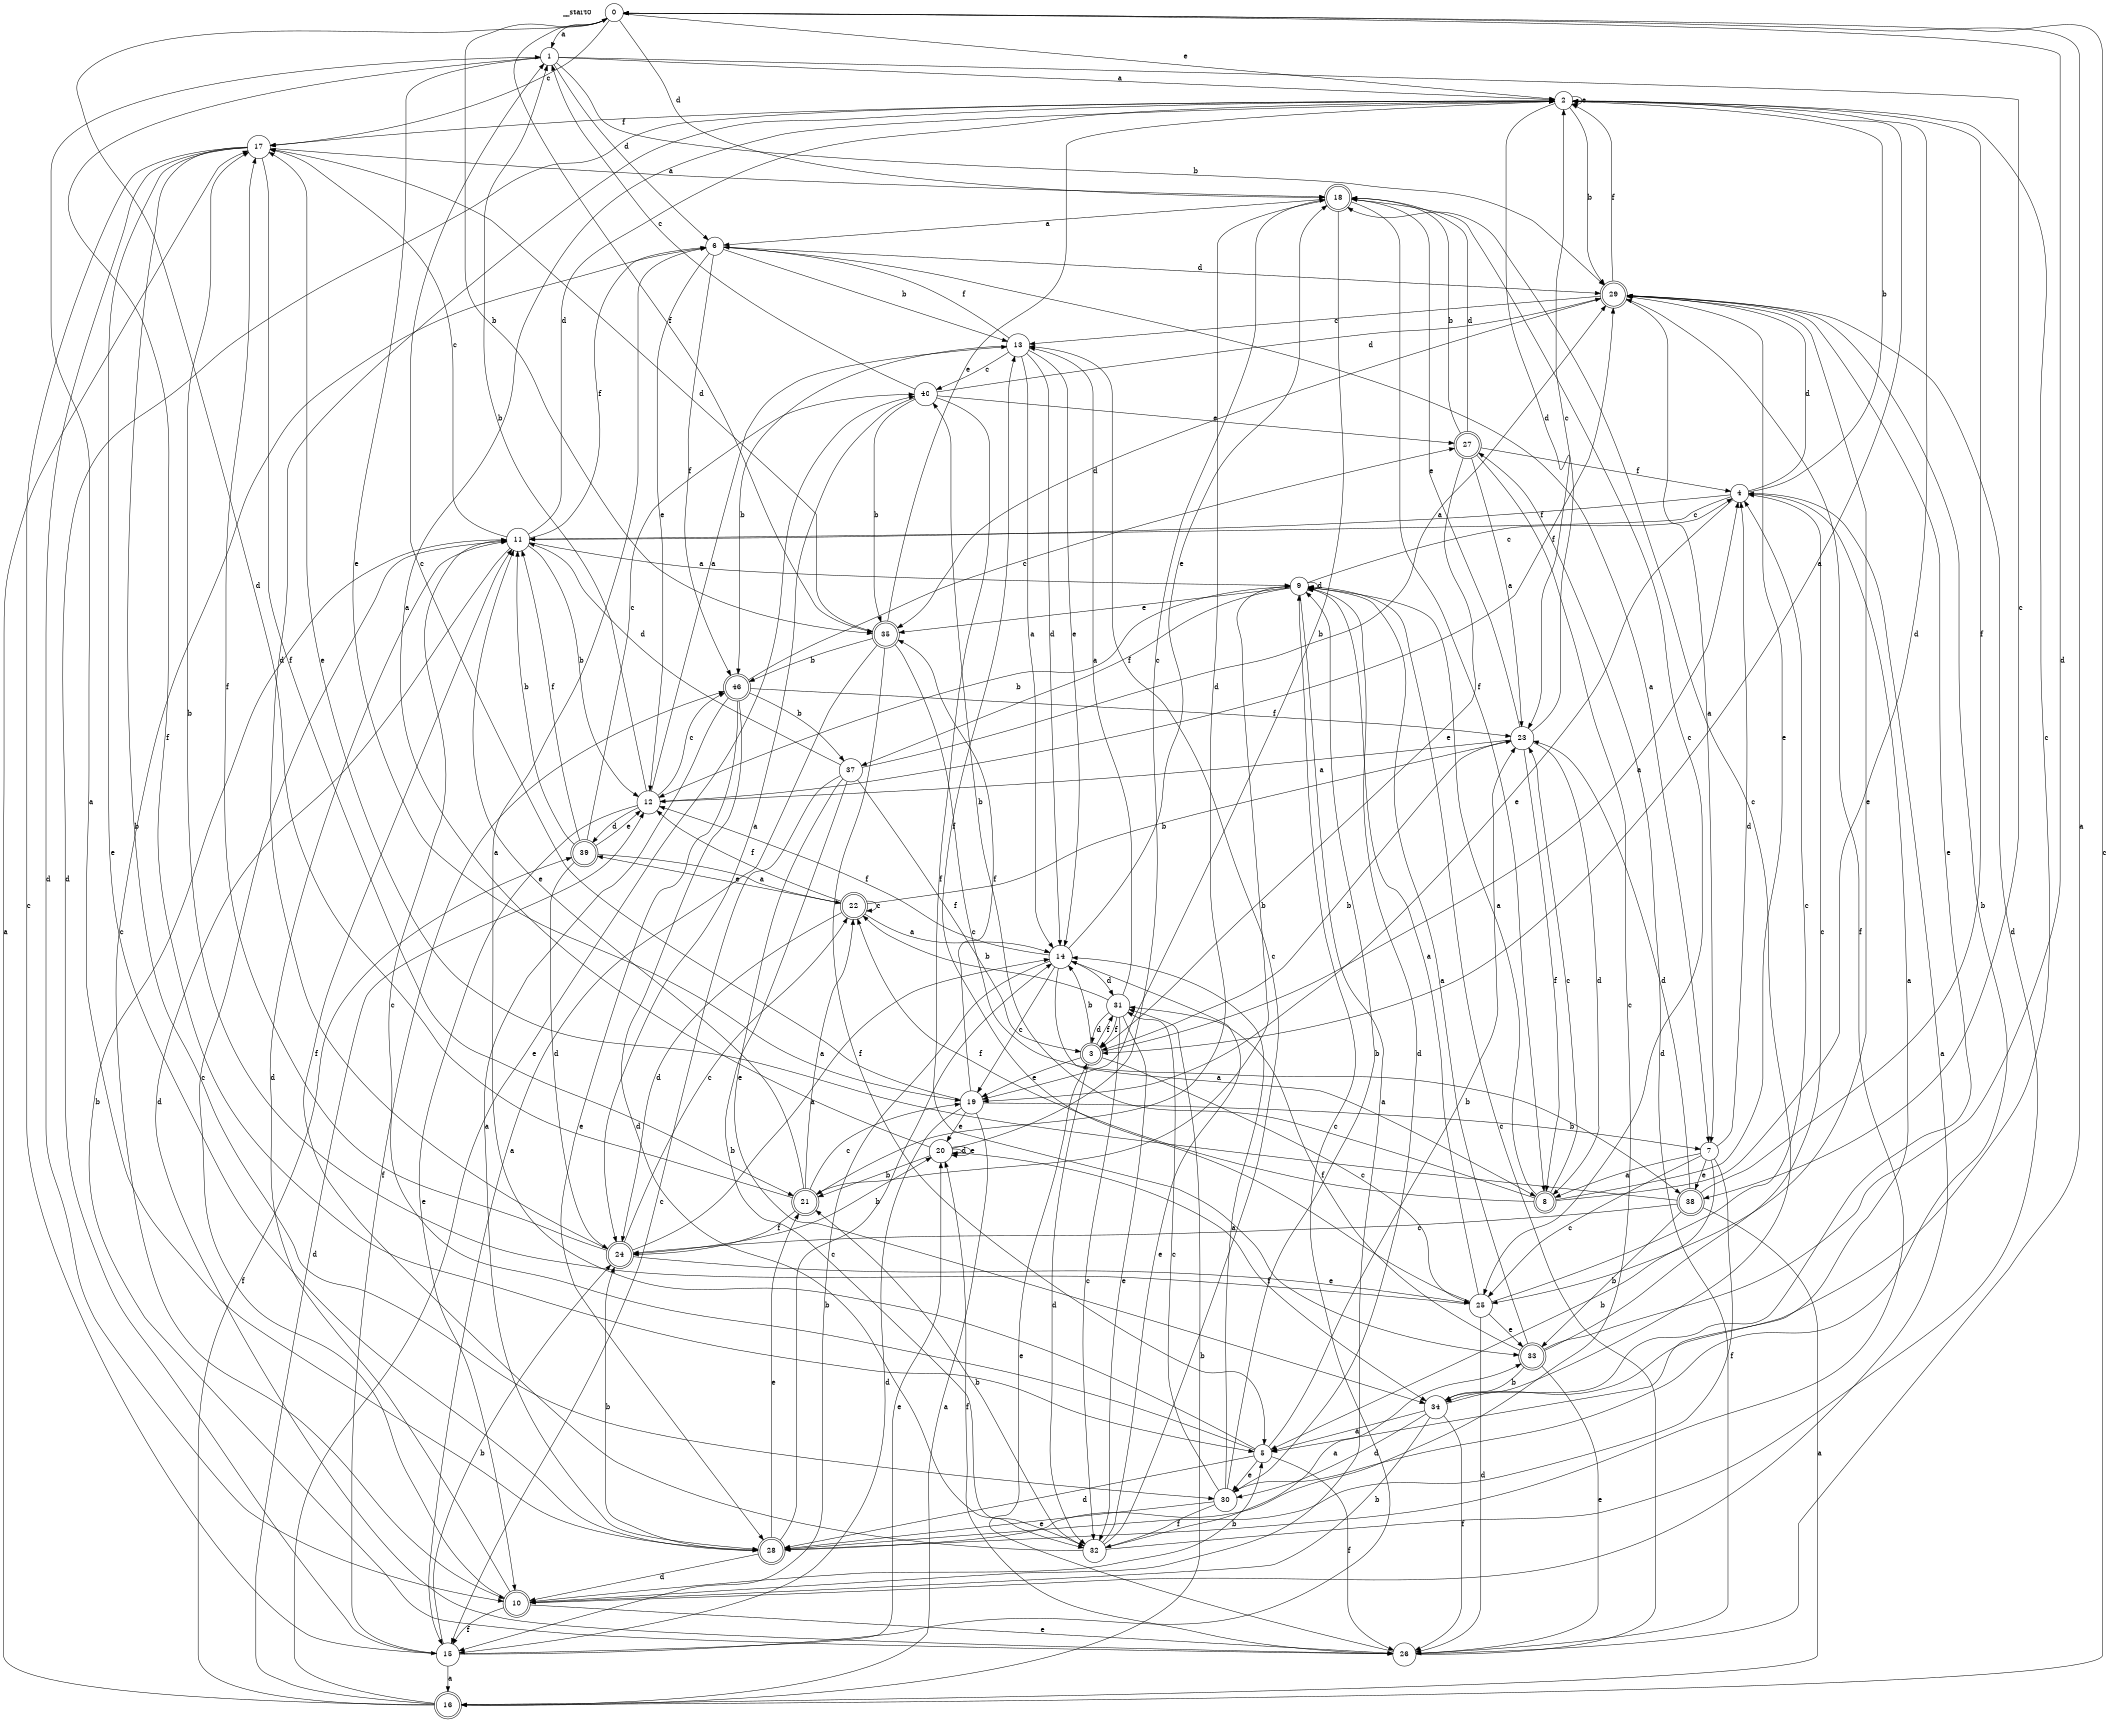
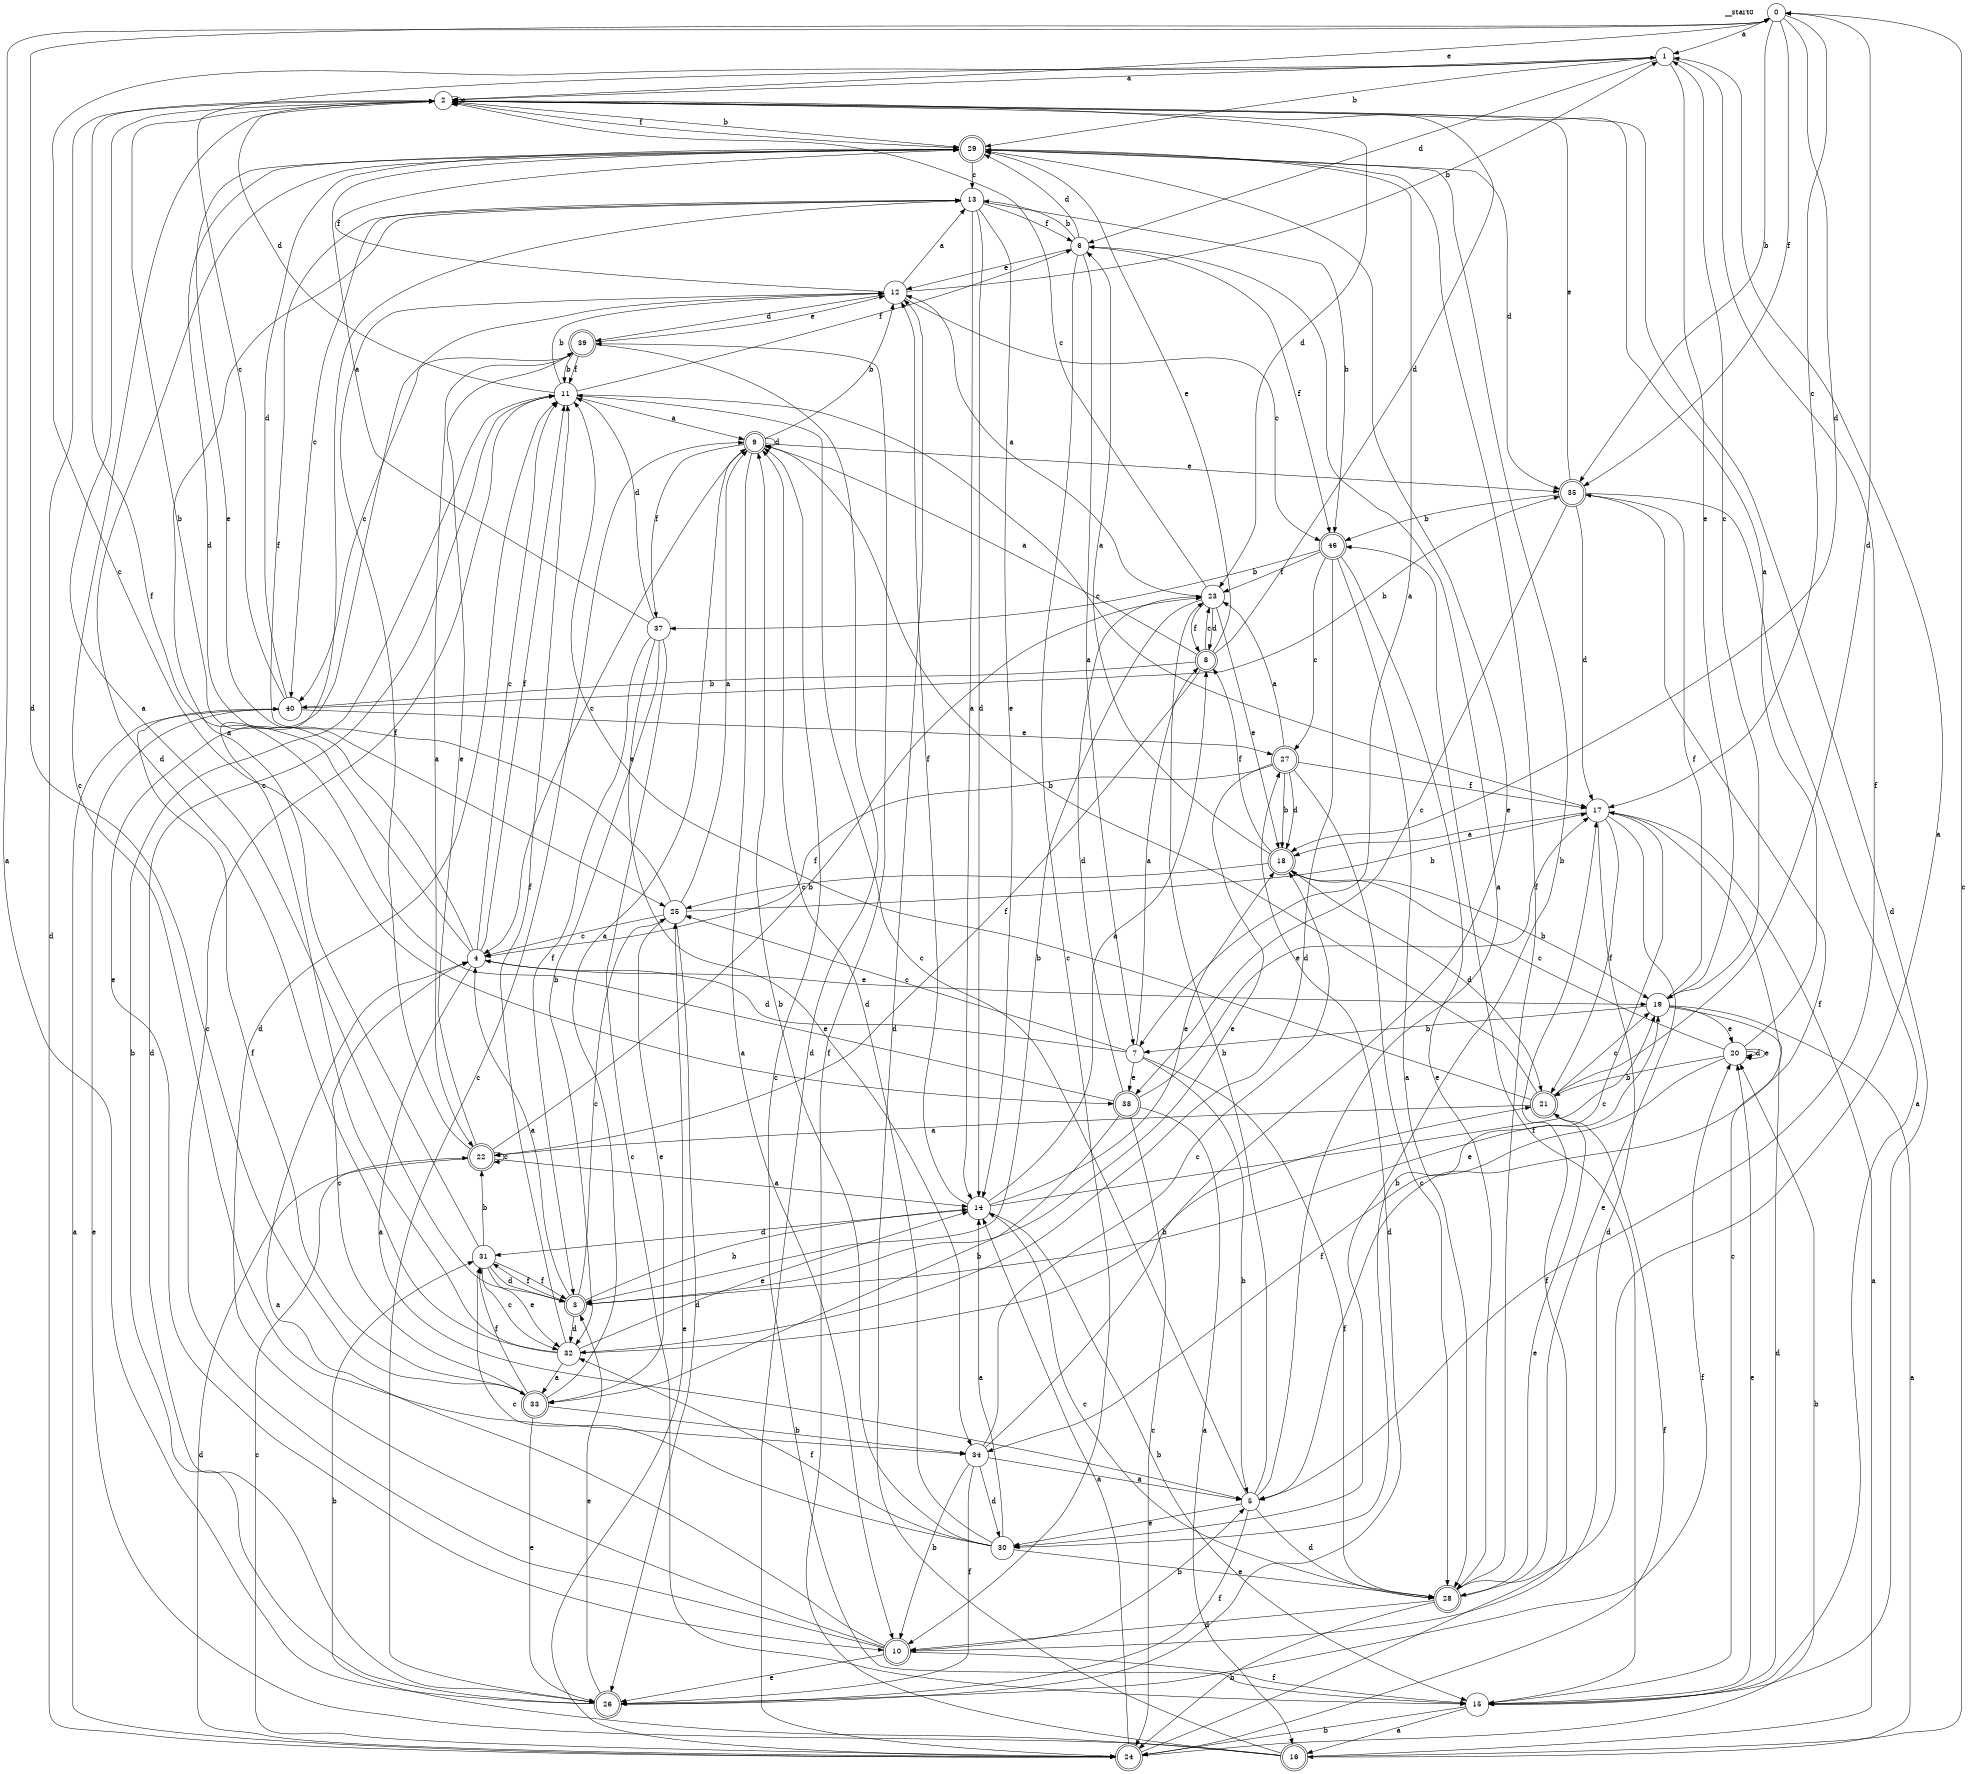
edge "2" -> "17": now "27" -> "17"
node "9": shape circle -> doublecircle
node "26": shape circle -> doublecircle
